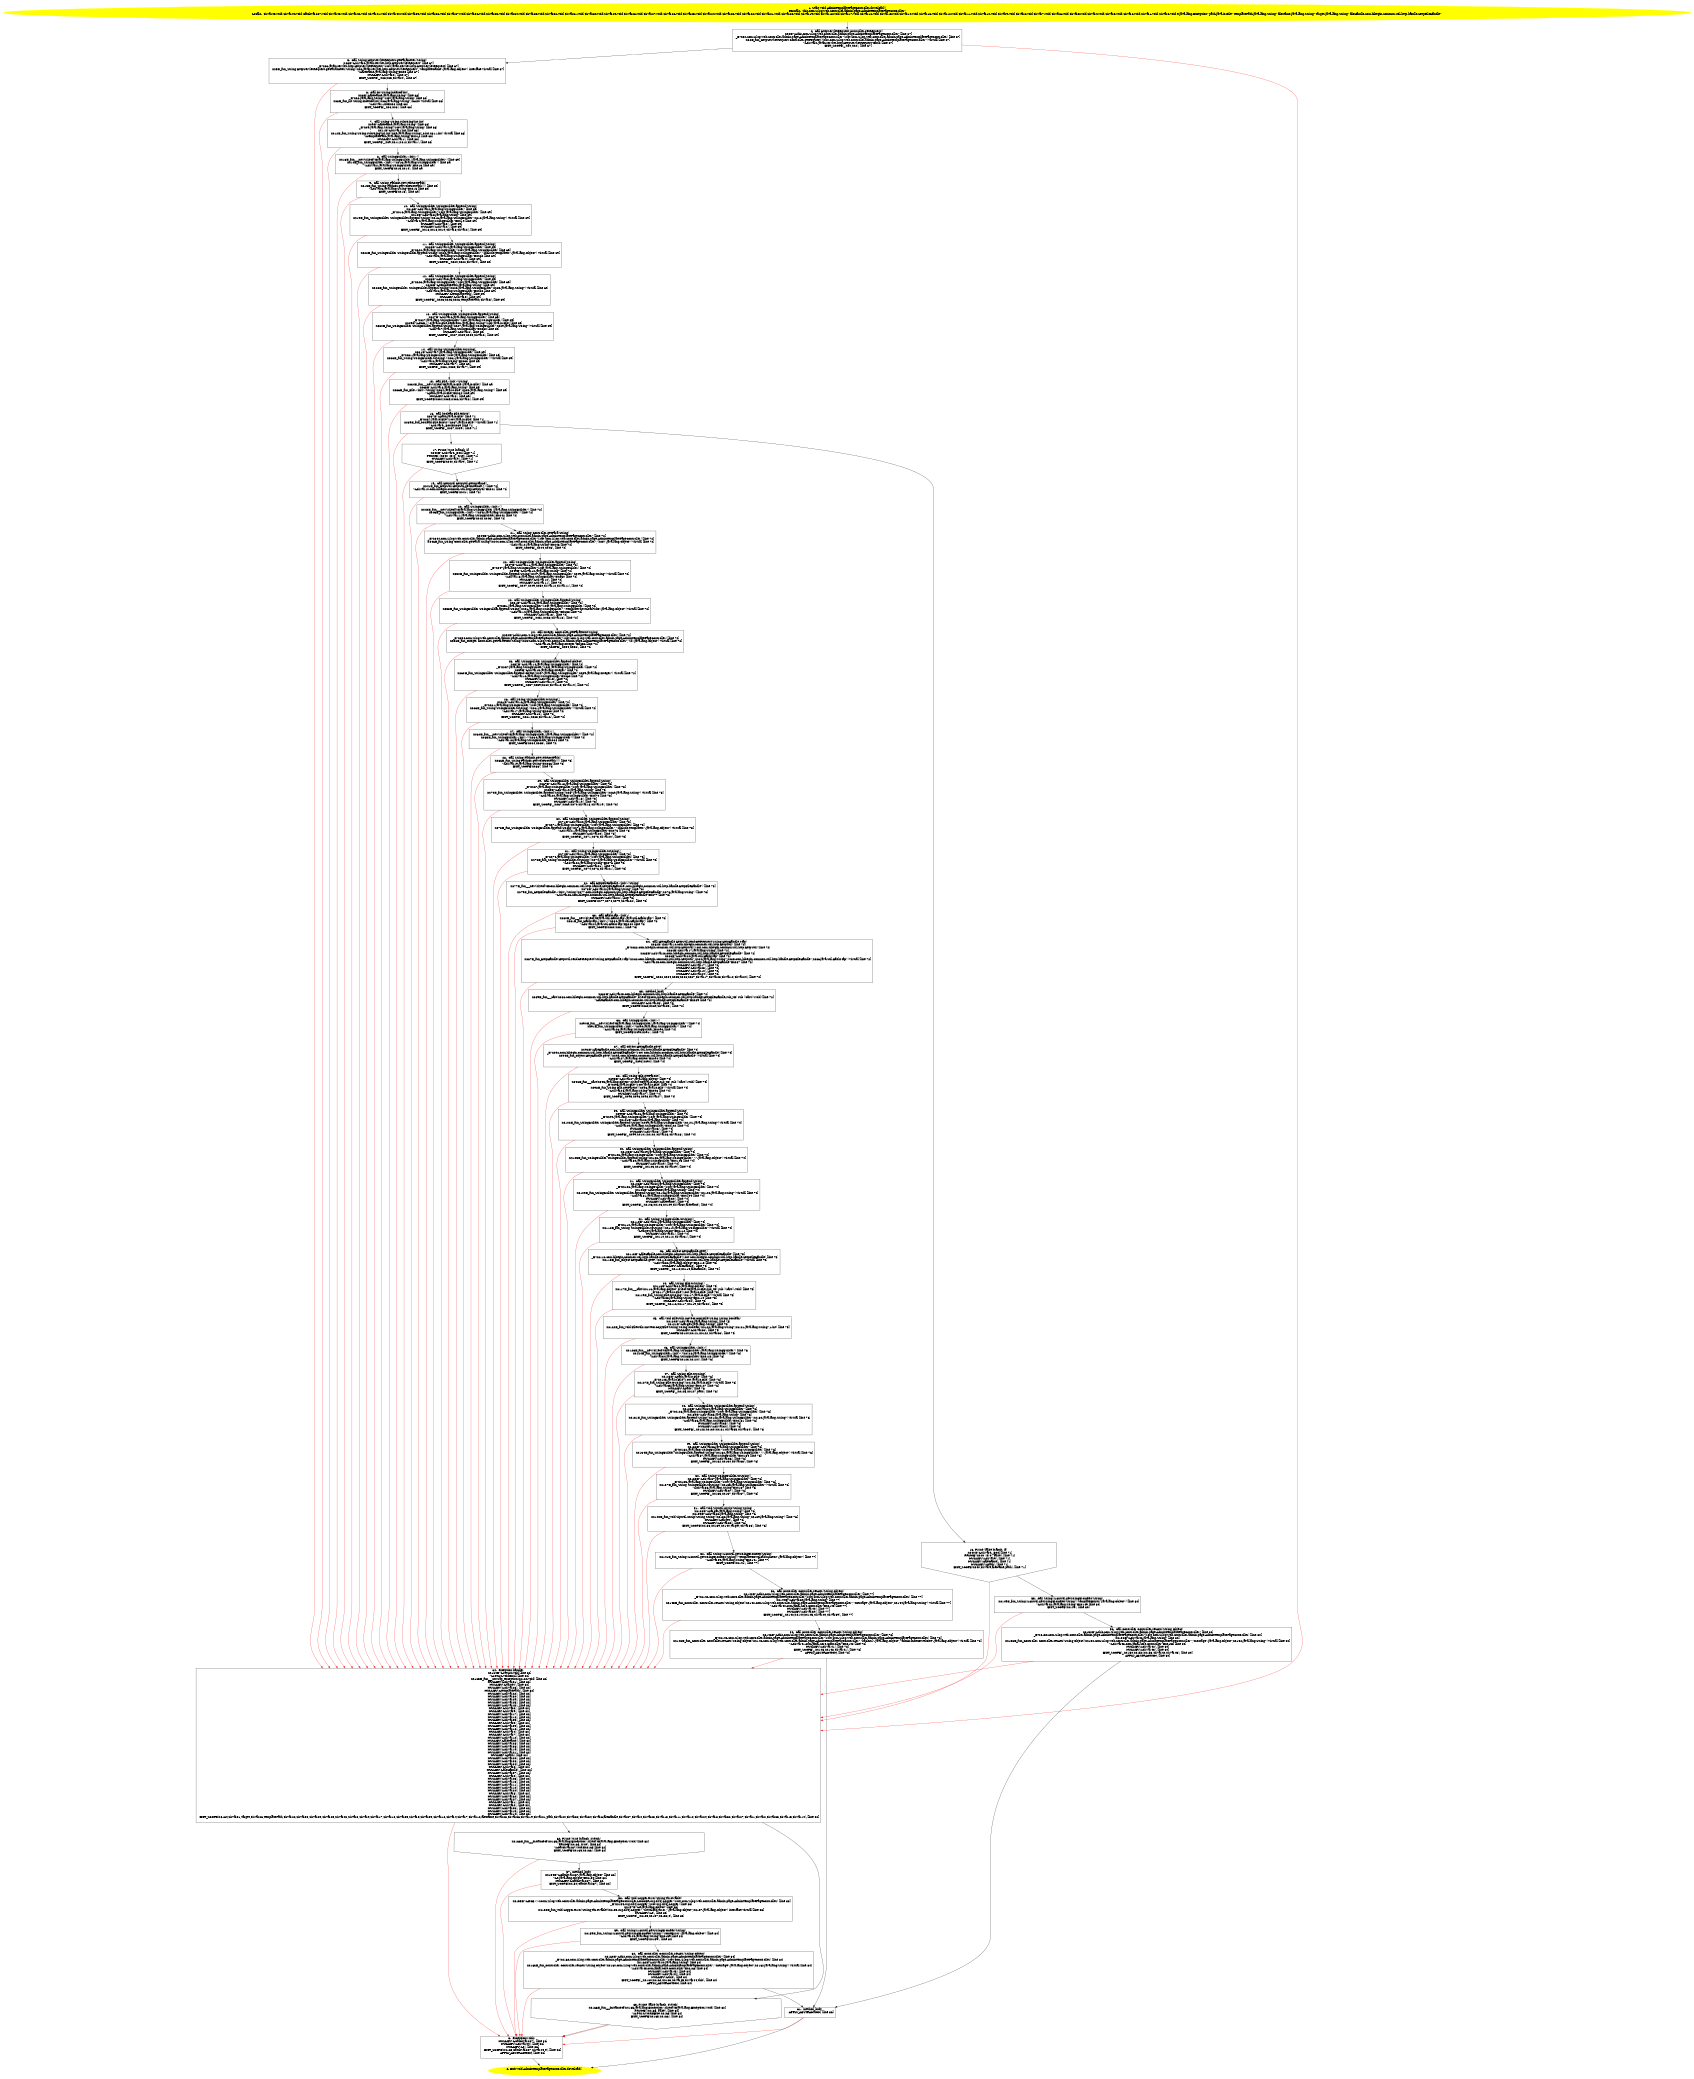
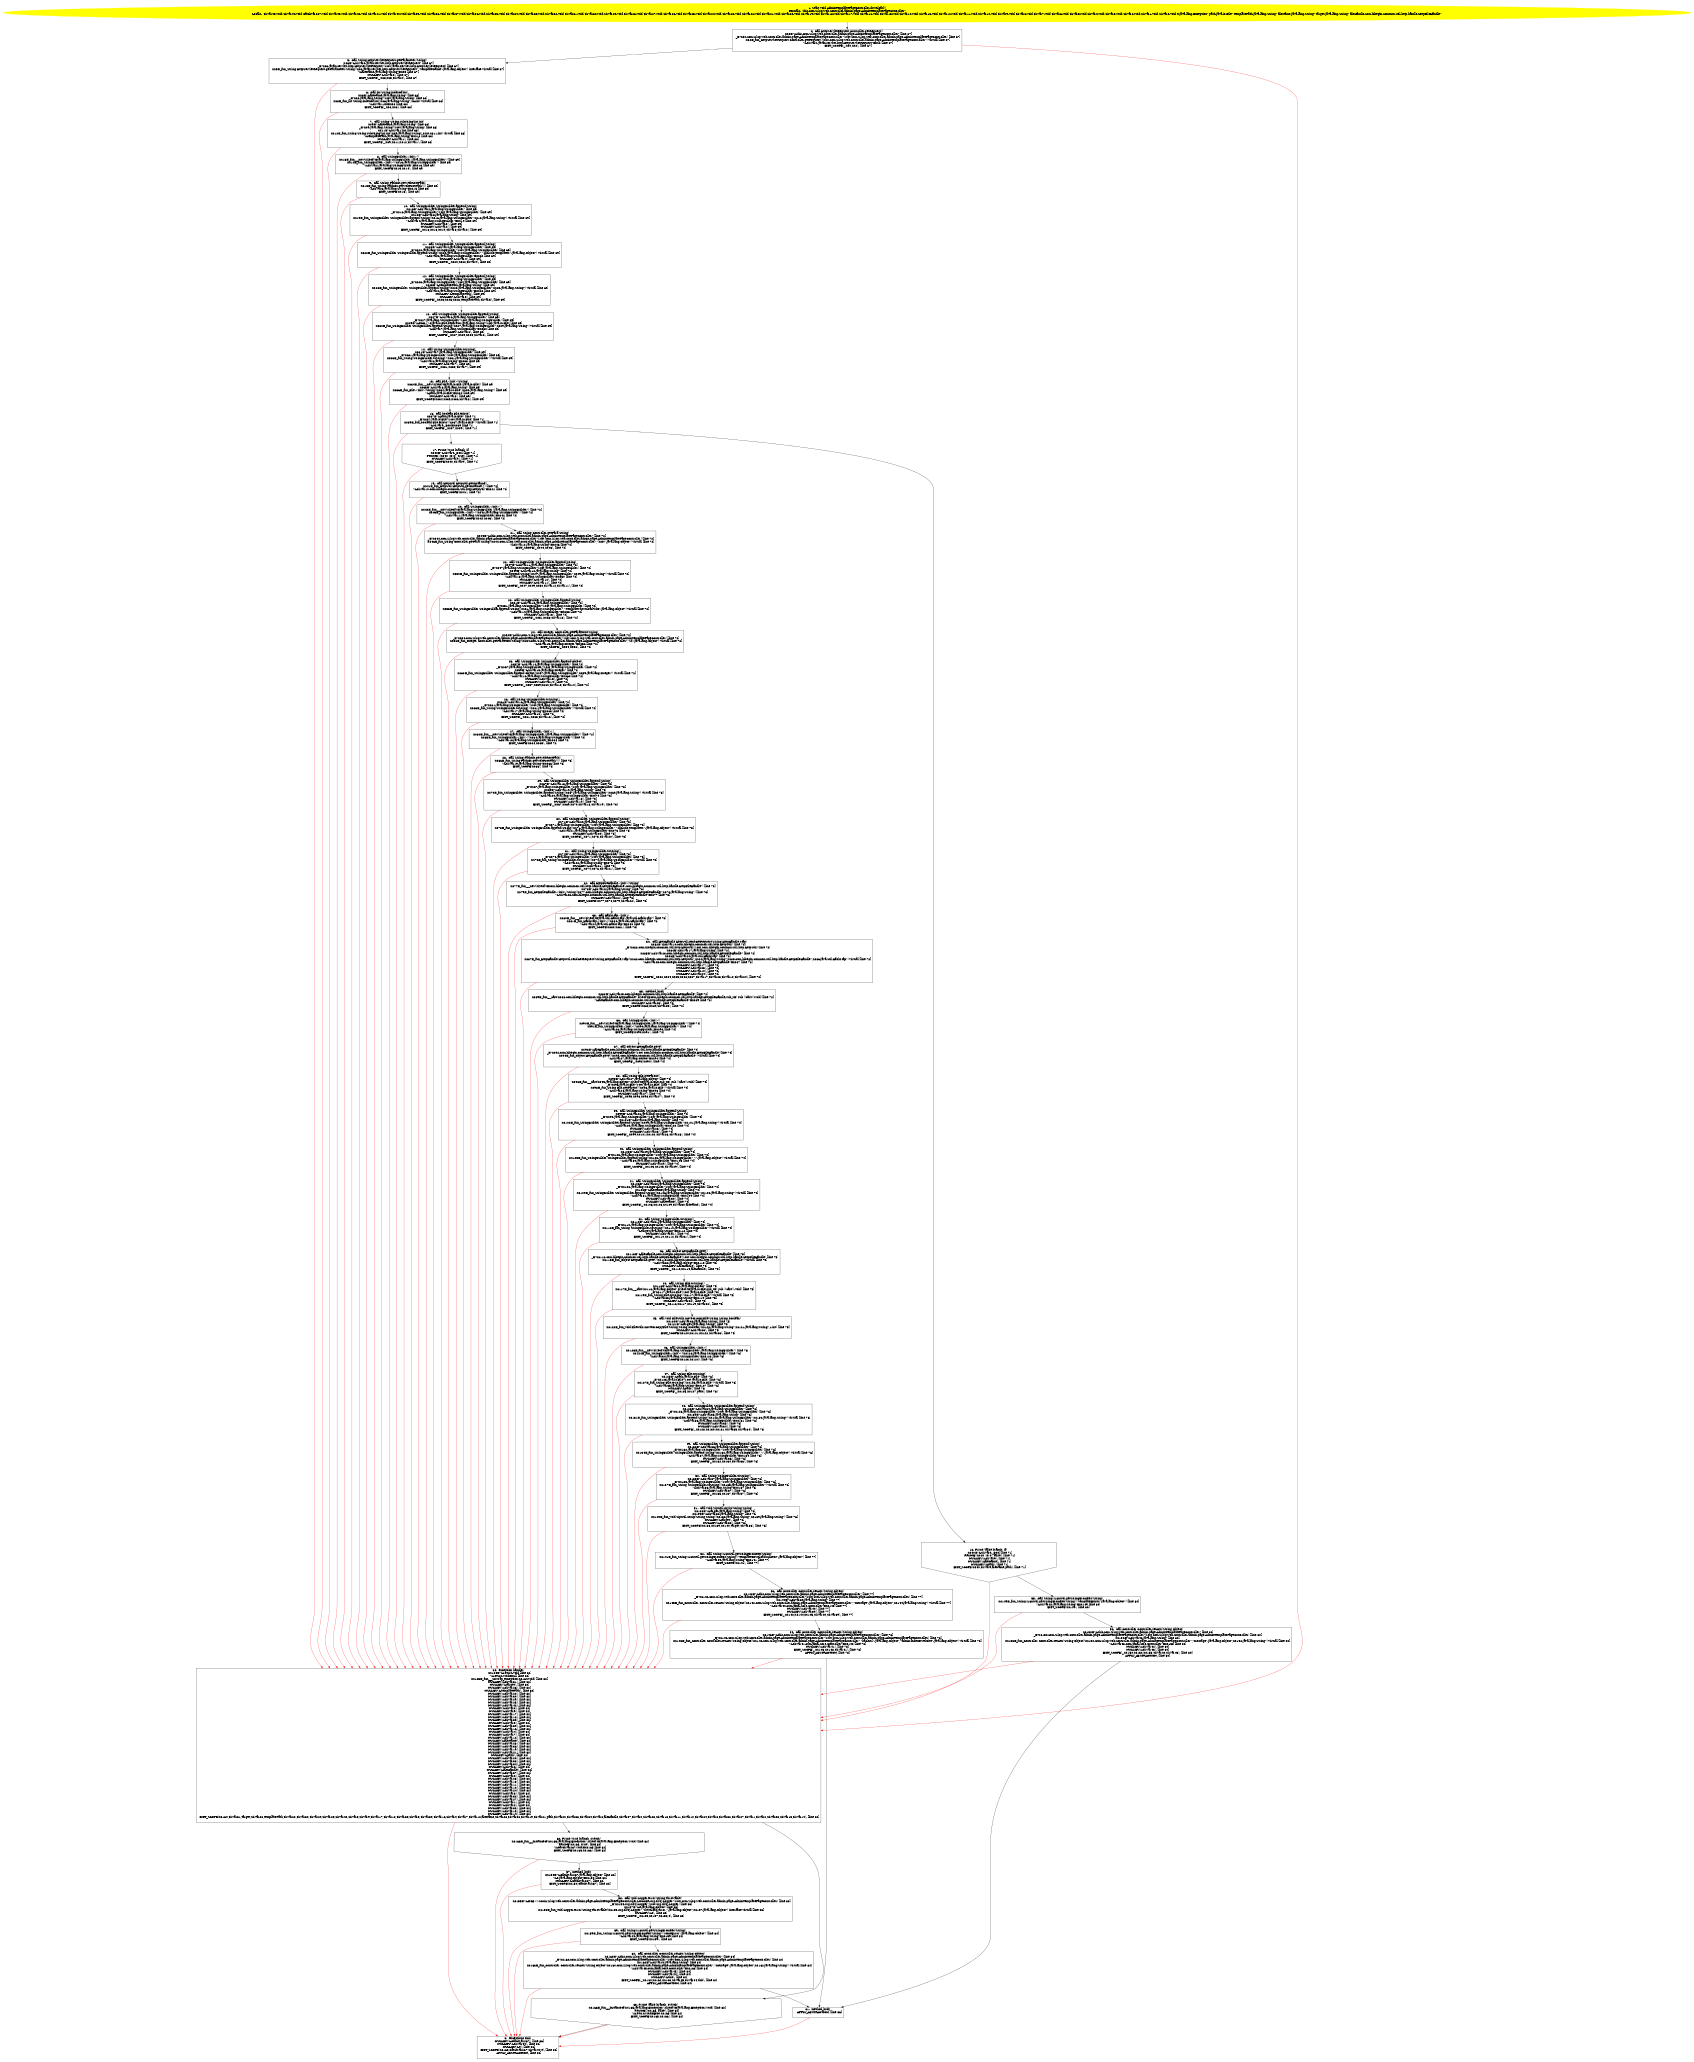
node "2: Exit void AdminTemplatePageController.download()": removed
